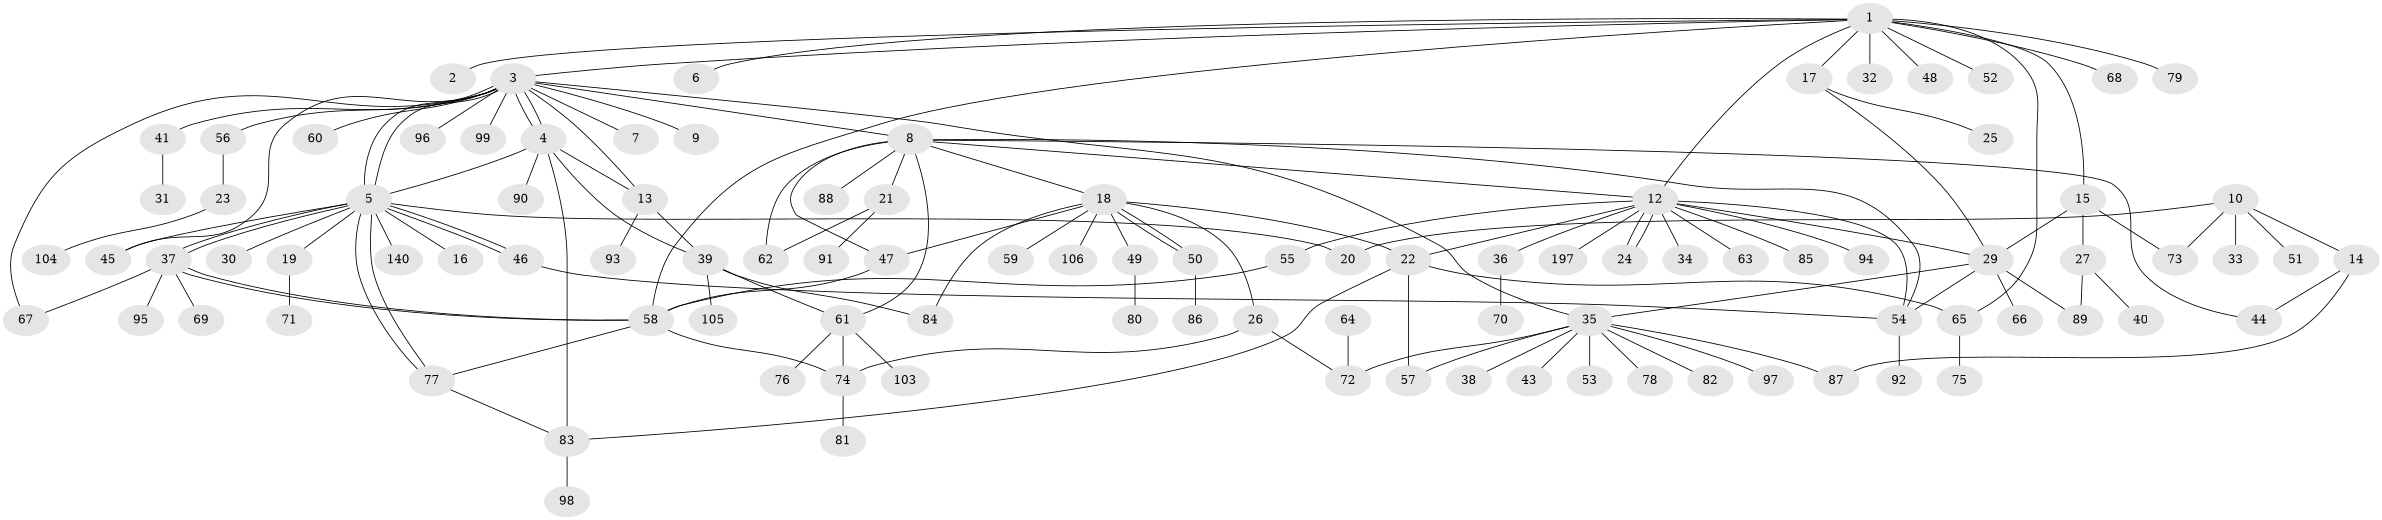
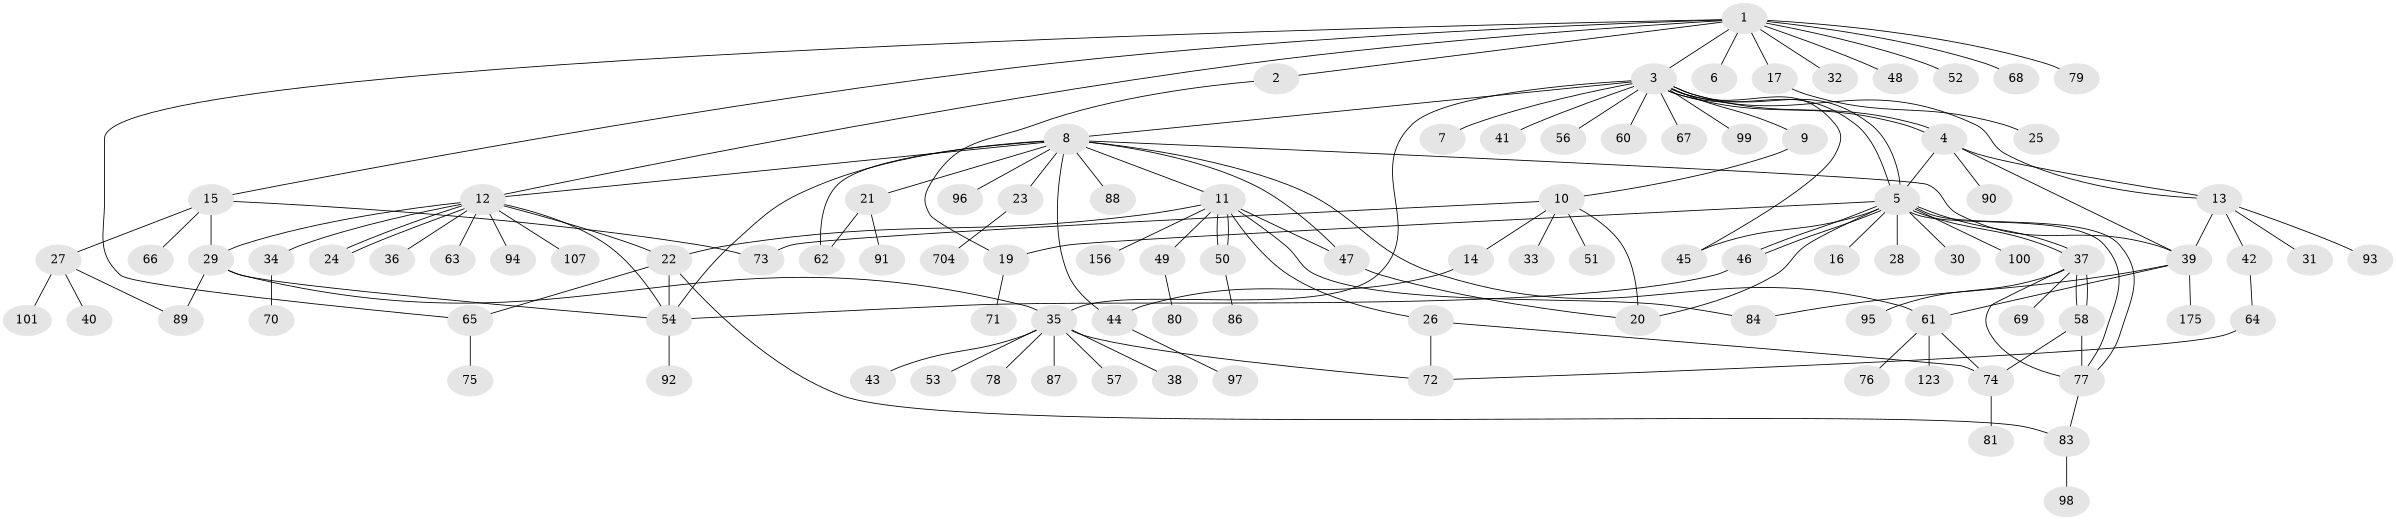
edge "1" -- "58": removed
edge "3" -- "96": now "8" -- "96"
edge "2" -- "19": added
edge "17" -- "29": removed
edge "8" -- "39": added
edge "41" -- "31": now "13" -- "31"
edge "56" -- "23": now "8" -- "23"
edge "9" -- "10": added
node "18": label "18" -> "11"
node "104": label "104" -> "704"
node "140": label "140" -> "100"
node "59": removed
node "106": label "106" -> "156"
node "55": removed
node "197": label "197" -> "107"
node "85": removed
node "28": added
node "42": added
edge "36" -- "70": now "34" -- "70"
edge "29" -- "66": now "15" -- "66"
edge "4" -- "83": removed
edge "47" -- "58": now "47" -- "20"
edge "37" -- "67": now "37" -- "77"
node "101": added
node "105": label "105" -> "175"
edge "22" -- "57": now "22" -- "54"
edge "35" -- "97": now "44" -- "97"
edge "14" -- "87": removed
node "103": label "103" -> "123"
node "82": removed
